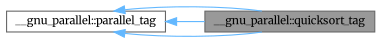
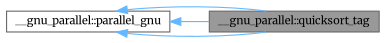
node "__gnu_parallel::parallel_tag": label "__gnu_parallel::parallel_tag" -> "__gnu_parallel::parallel_gnu"
